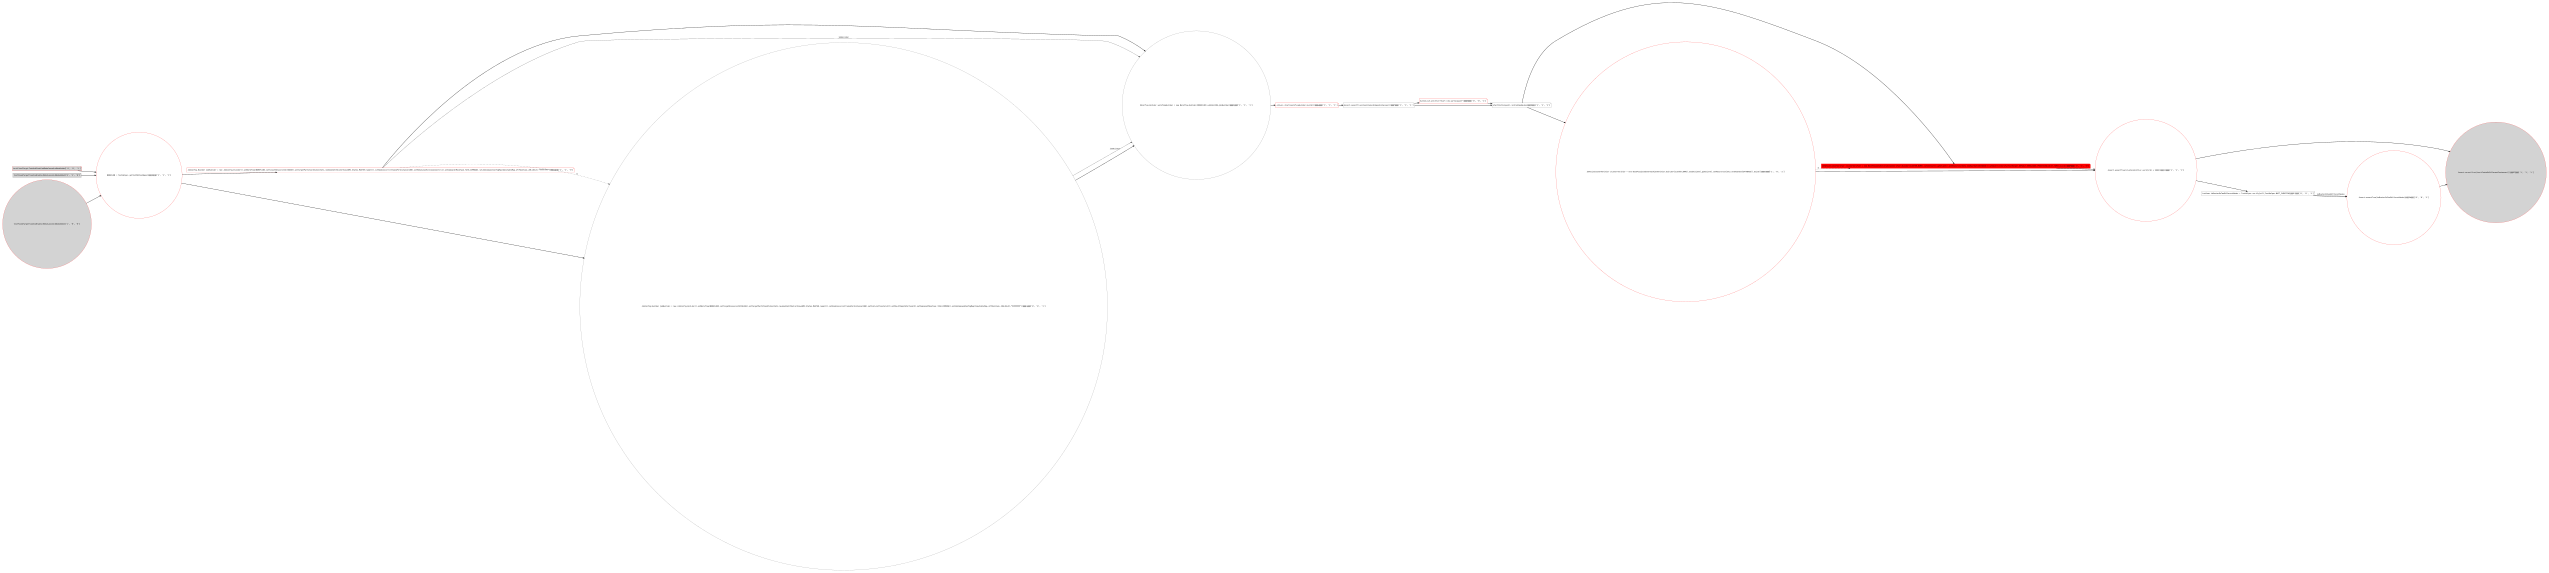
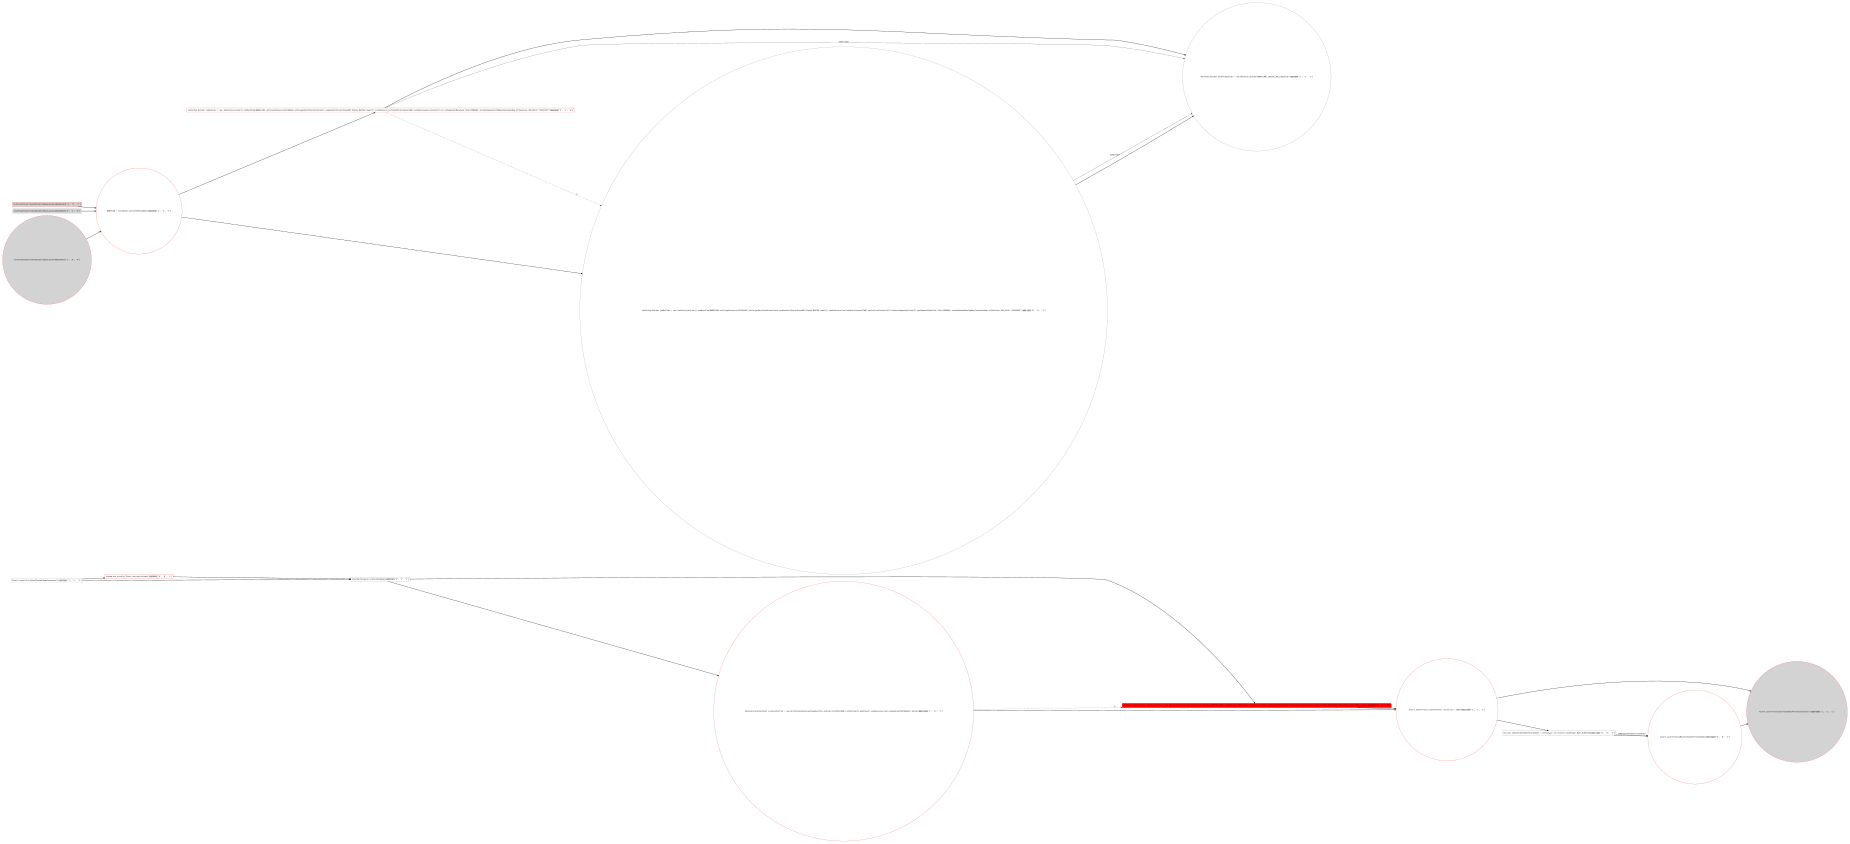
node "_driver.start(workflowBuilder.build())@@@6@@@['1', '1', '1']": removed
